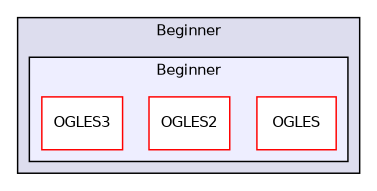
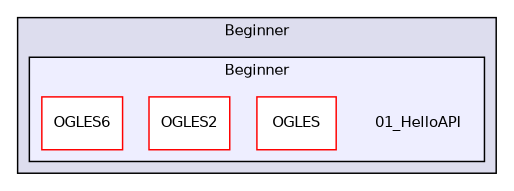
node "OGLES3": label "OGLES3" -> "OGLES6"
node "01_HelloAPI": added
